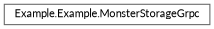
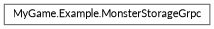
node "Example.Example.MonsterStorageGrpc": label "Example.Example.MonsterStorageGrpc" -> "MyGame.Example.MonsterStorageGrpc"
